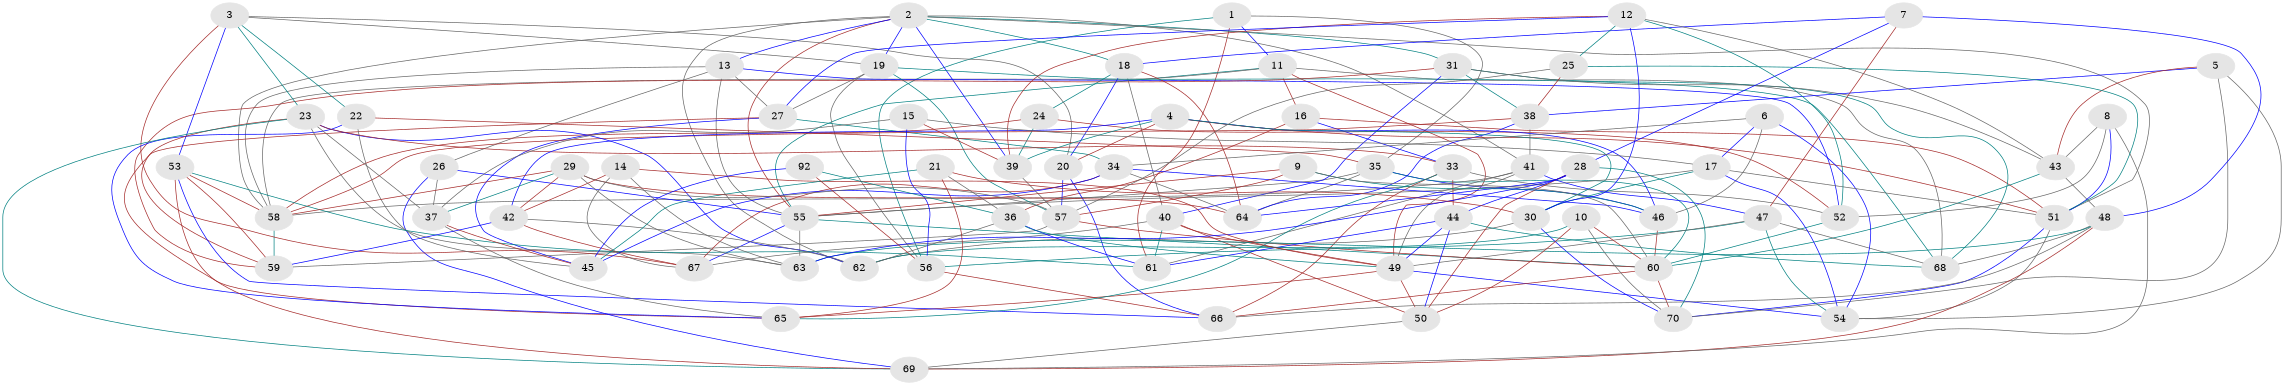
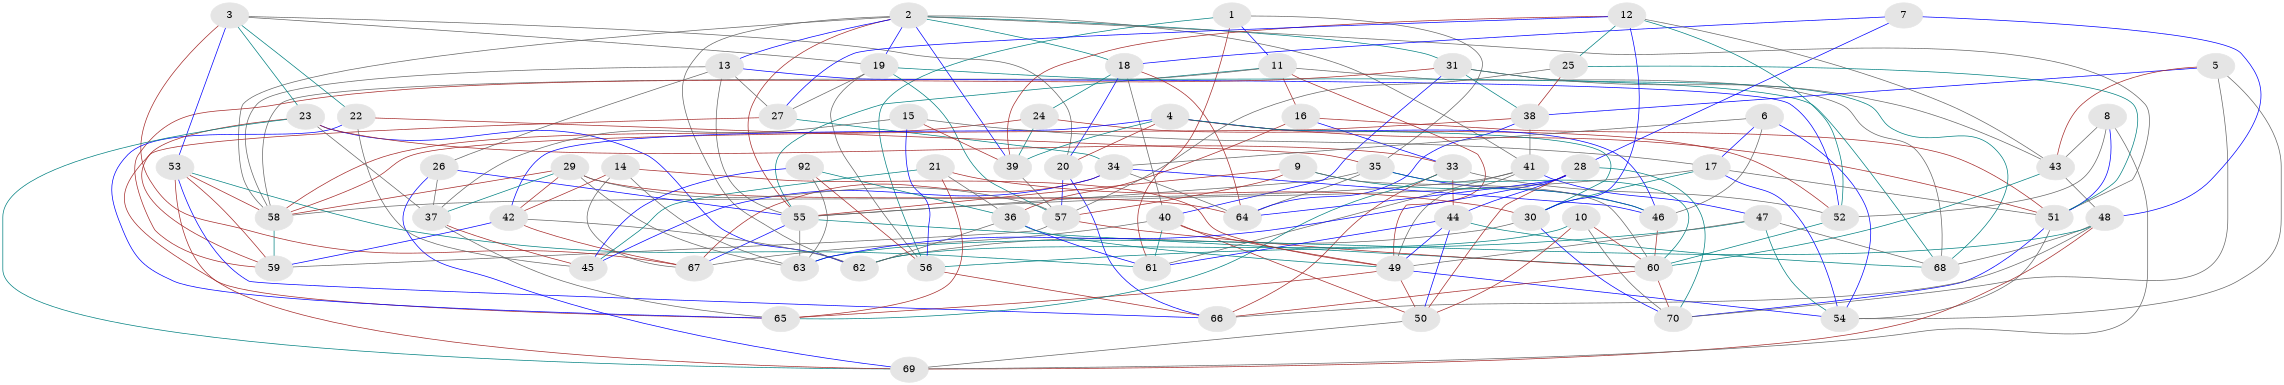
edge "7" -- "47": removed
edge "27" -- "45": removed
edge "23" -- "63": now "92" -- "63"
